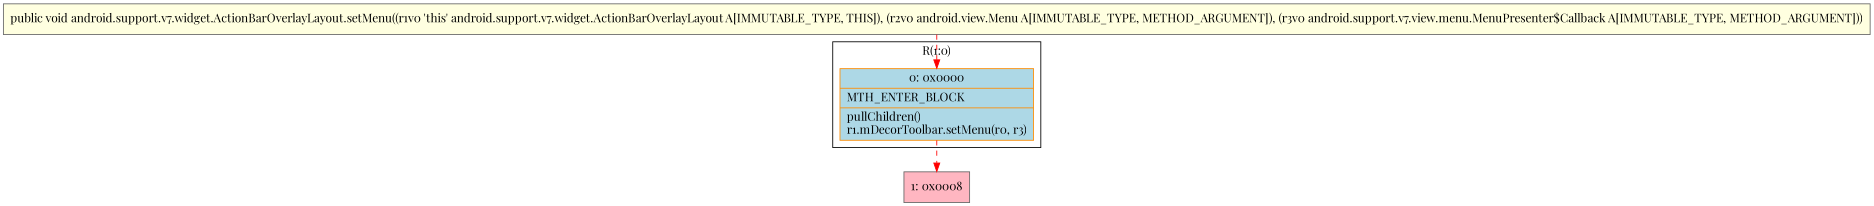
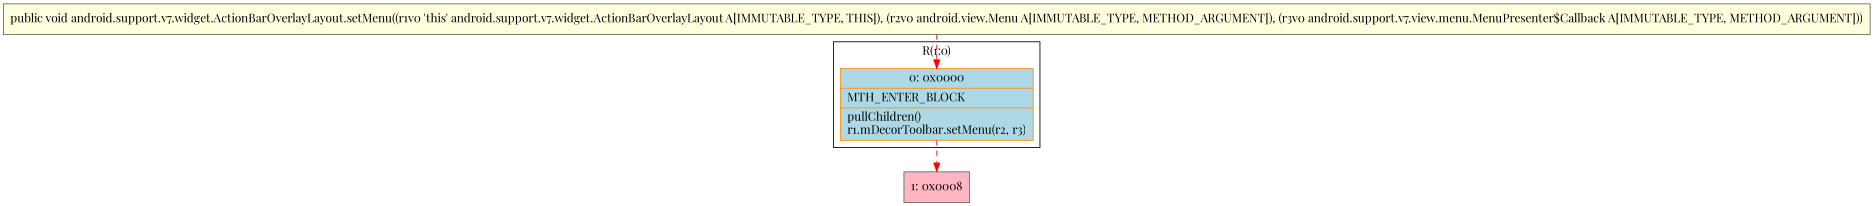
node "0: 0x0000": text "r1.mDecorToolbar.setMenu(r0, r3)" -> "r1.mDecorToolbar.setMenu(r2, r3)"
